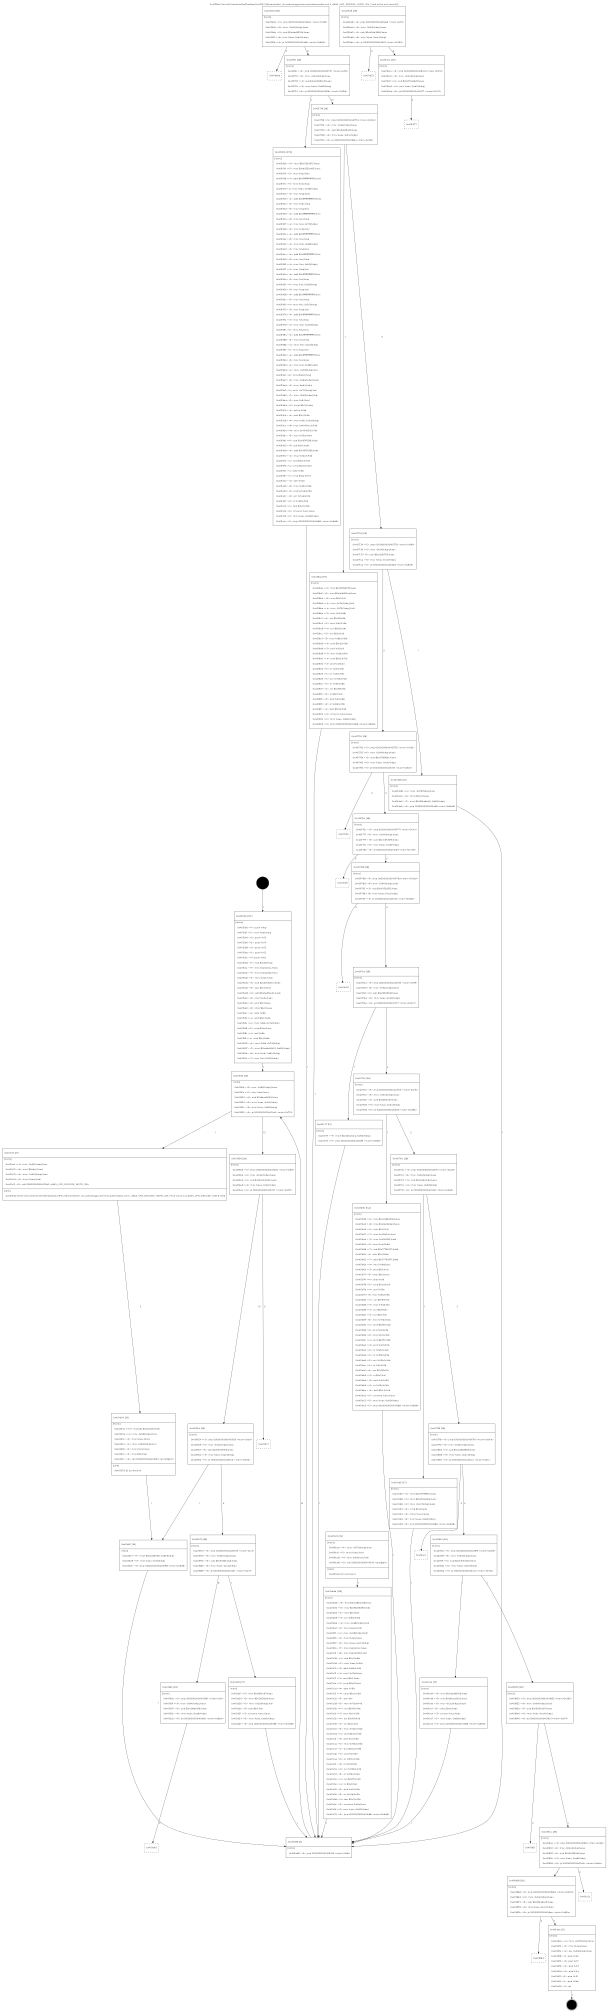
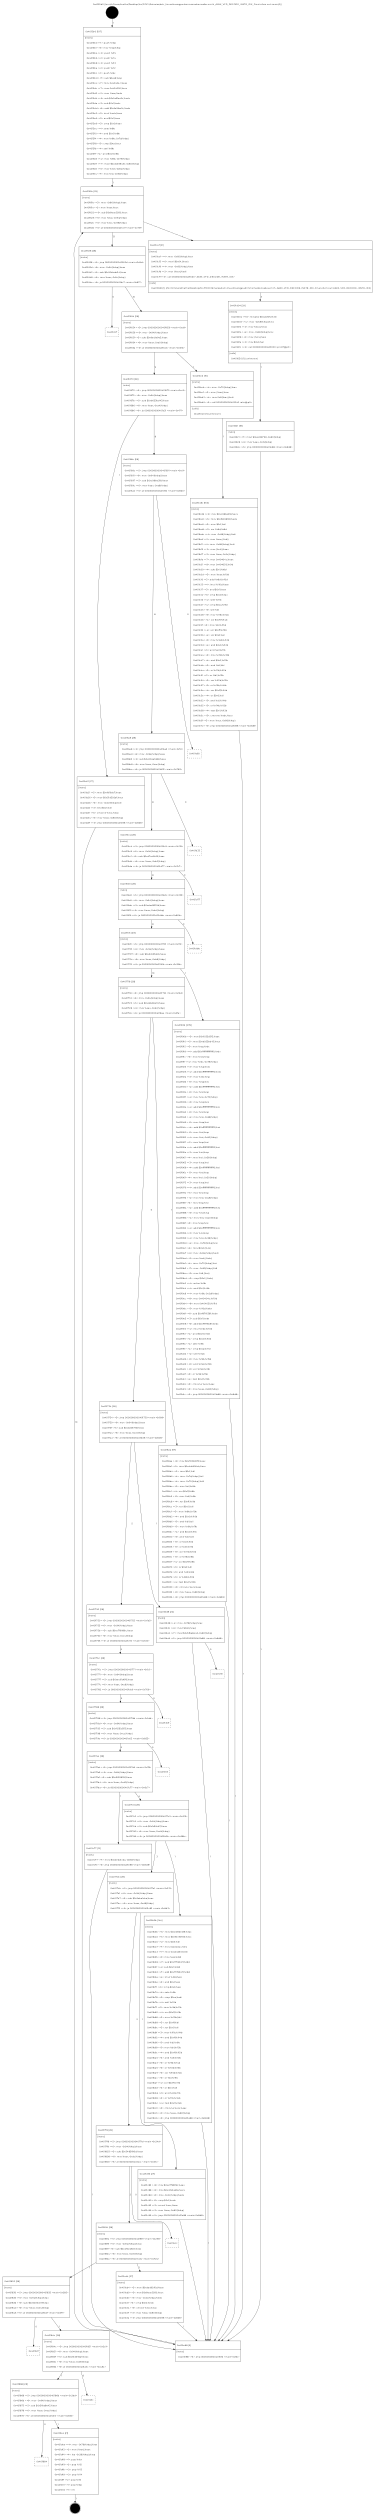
edge "0x40168c [28]" -> "0x4016a8 [28]": added, label "8"
edge "0x401750 [28]" -> "0x401c9e": now "0x401dd8 [22]" -> "0x401c9e"
edge "0x4016c4 [28]" -> "0x4016e0 [28]": added, label "8"
edge "0x401654 [28]" -> "0x401d21 [18]": now "0x401654 [28]" -> "0x401bcb [16]"
